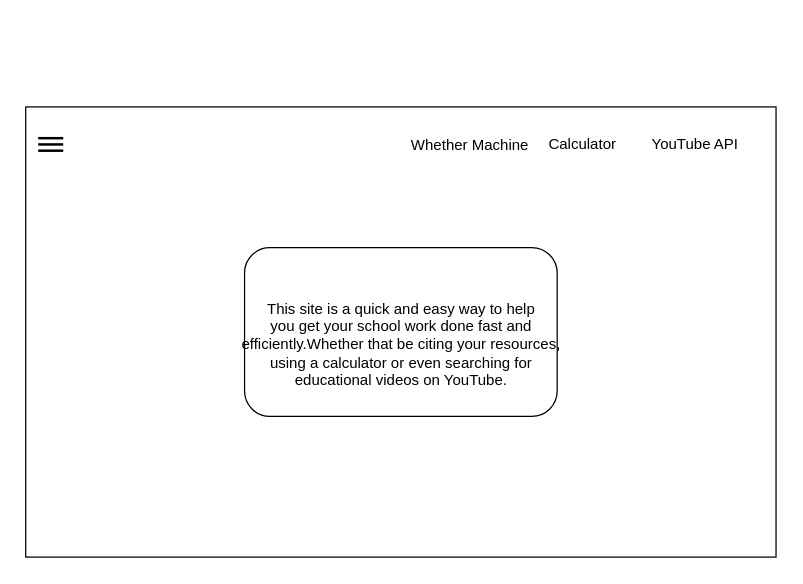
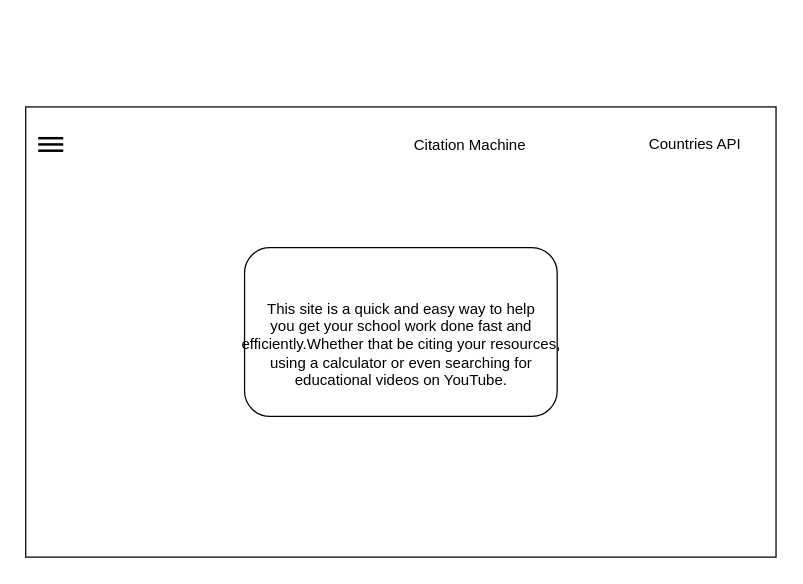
node "Whether Machine": label "Whether Machine" -> "Citation Machine"
node "Calculator": removed
node "YouTube API": label "YouTube API" -> "Countries API"
